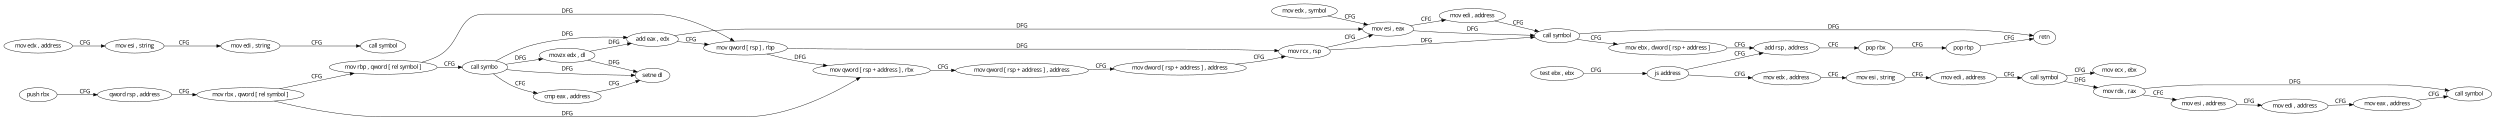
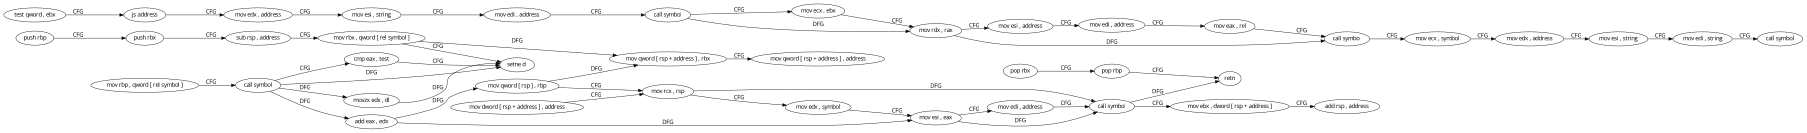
edge "mov rbp , qword [ rel symbol ]" -> "mov qword [ rsp ] , rbp": removed, label "DFG"
edge "mov ecx , ebx" -> "mov rdx , rax": added, label "CFG"
node "push rbp": added
node "mov ecx , symbol": added
edge "add eax , edx" -> "mov qword [ rsp ] , rbp": label "CFG" -> "DFG"
edge "mov rcx , rsp" -> "mov esi , eax": now "mov rcx , rsp" -> "mov edx , symbol"
edge "mov qword [ rsp ] , rbp" -> "mov rcx , rsp": label "DFG" -> "CFG"
edge "movzx edx , dl" -> "add eax , edx": removed, label "DFG"
edge "add rsp , address" -> "pop rbx": removed, label "CFG"
edge "js address" -> "add rsp , address": removed, label "CFG"
edge "mov qword [ rsp + address ] , address" -> "mov dword [ rsp + address ] , address": removed, label "CFG"
node "test ebx , ebx": label "test ebx , ebx" -> "test qword , ebx"
edge "mov rbx , qword [ rel symbol ]" -> "mov rbp , qword [ rel symbol ]": now "mov rbx , qword [ rel symbol ]" -> "setne dl"
node "qword rsp , address": label "qword rsp , address" -> "sub rsp , address"
node "cmp eax , address": label "cmp eax , address" -> "cmp eax , test"
node "mov eax , address": label "mov eax , address" -> "mov eax , rel"
